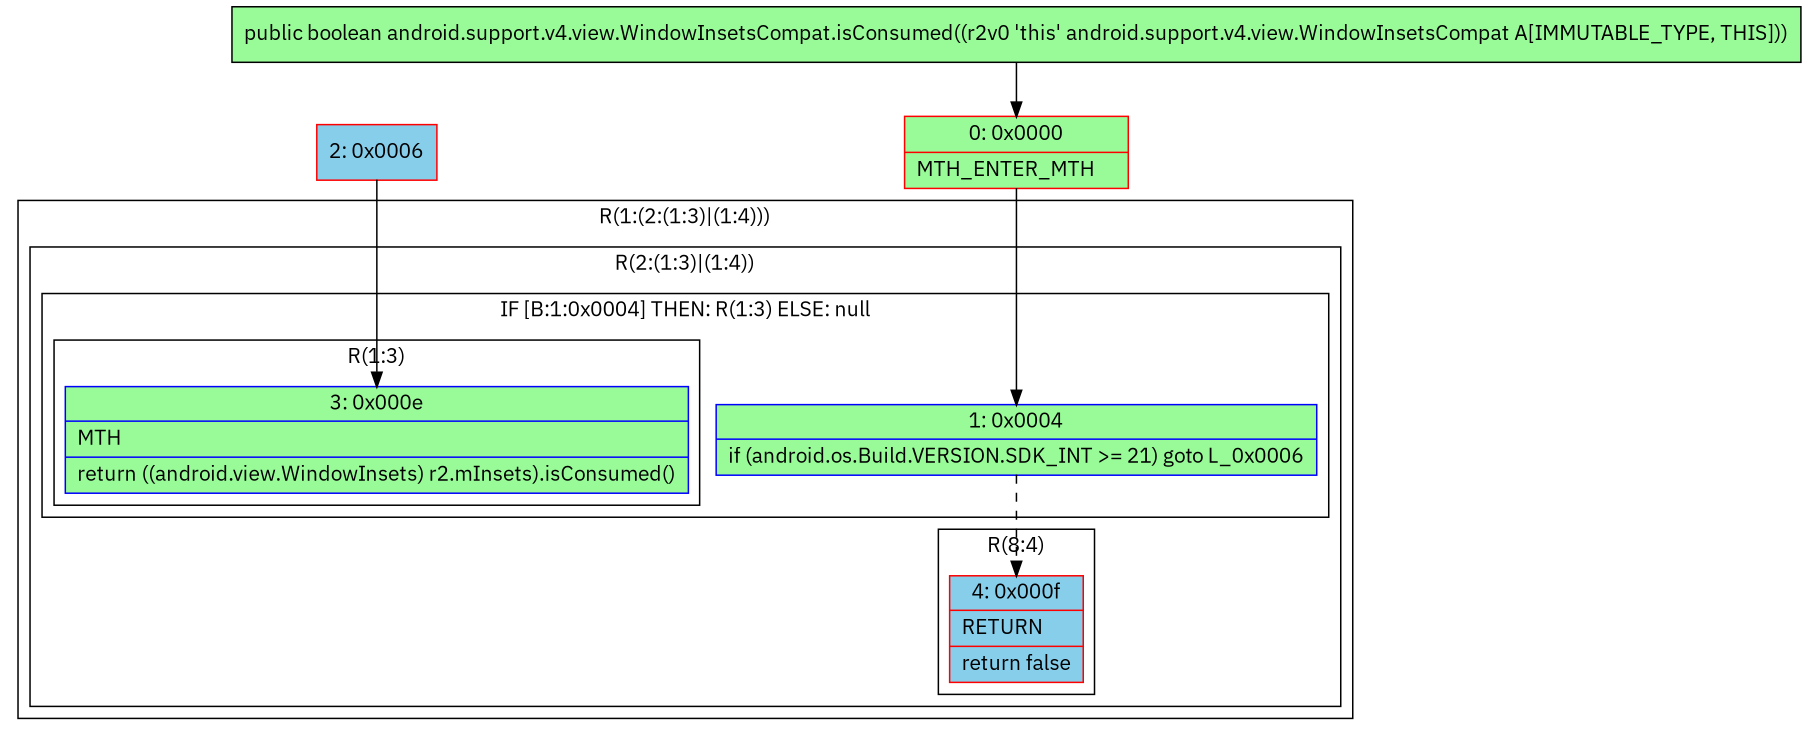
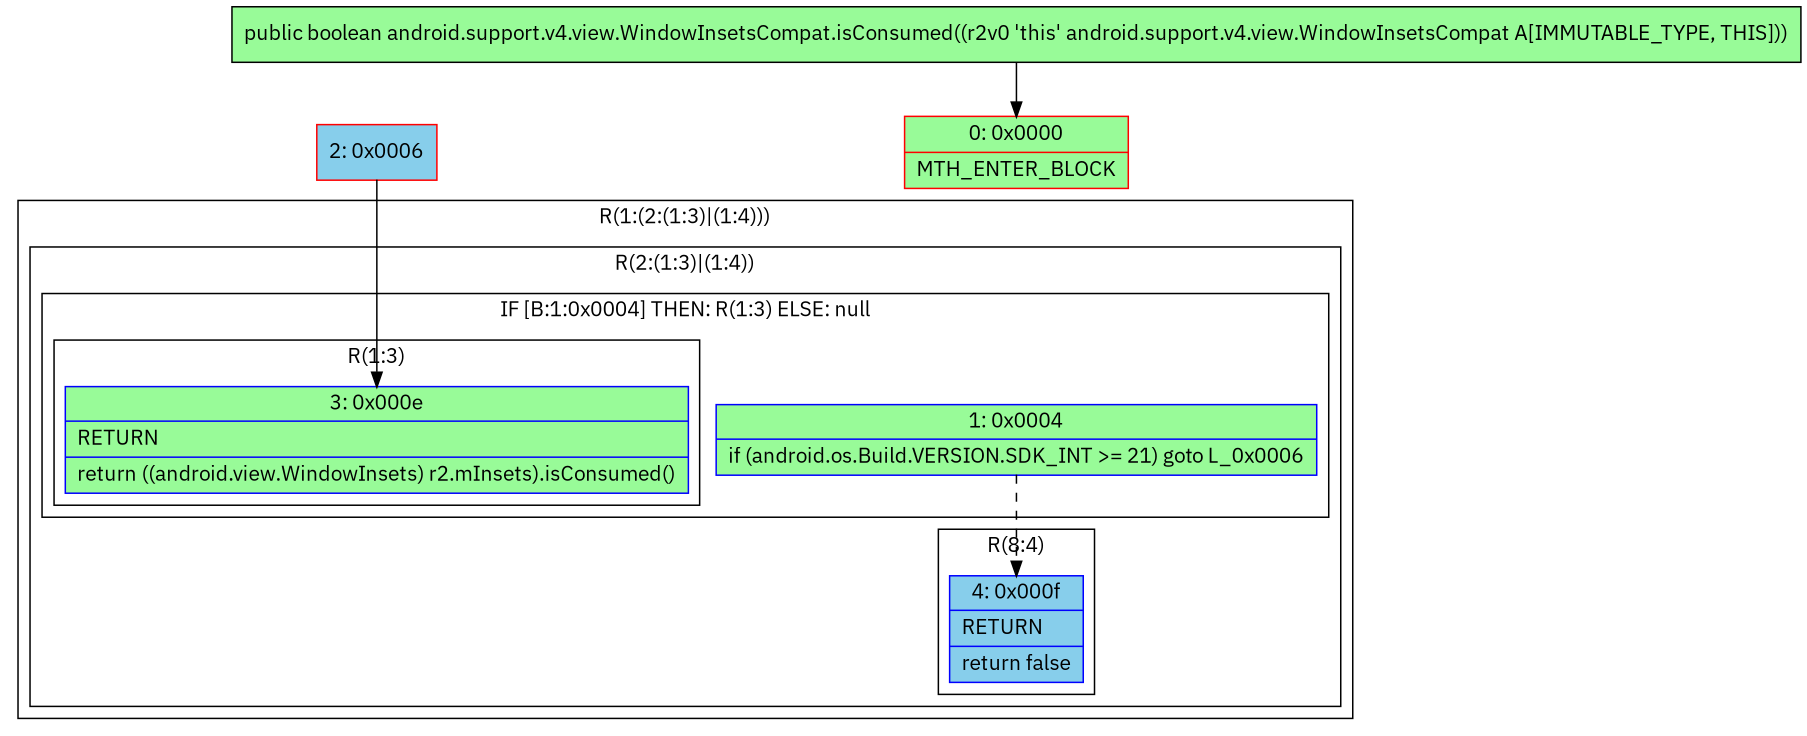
node "0: 0x0000": text "MTH_ENTER_MTH" -> "MTH_ENTER_BLOCK"
edge "0: 0x0000" -> "1: 0x0004": removed
node "3: 0x000e": text "MTH" -> "RETURN"
node "4: 0x000f": color red -> blue
